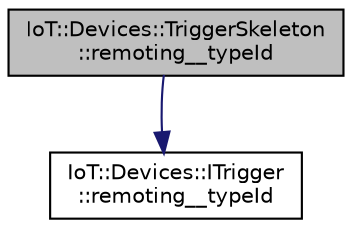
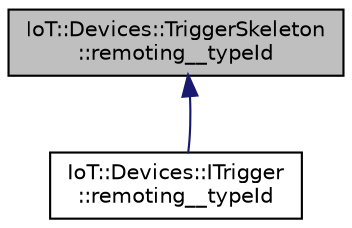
edge "IoT::Devices::TriggerSkeleton ::remoting__typeId" -> "IoT::Devices::ITrigger ::remoting__typeId": reversed
